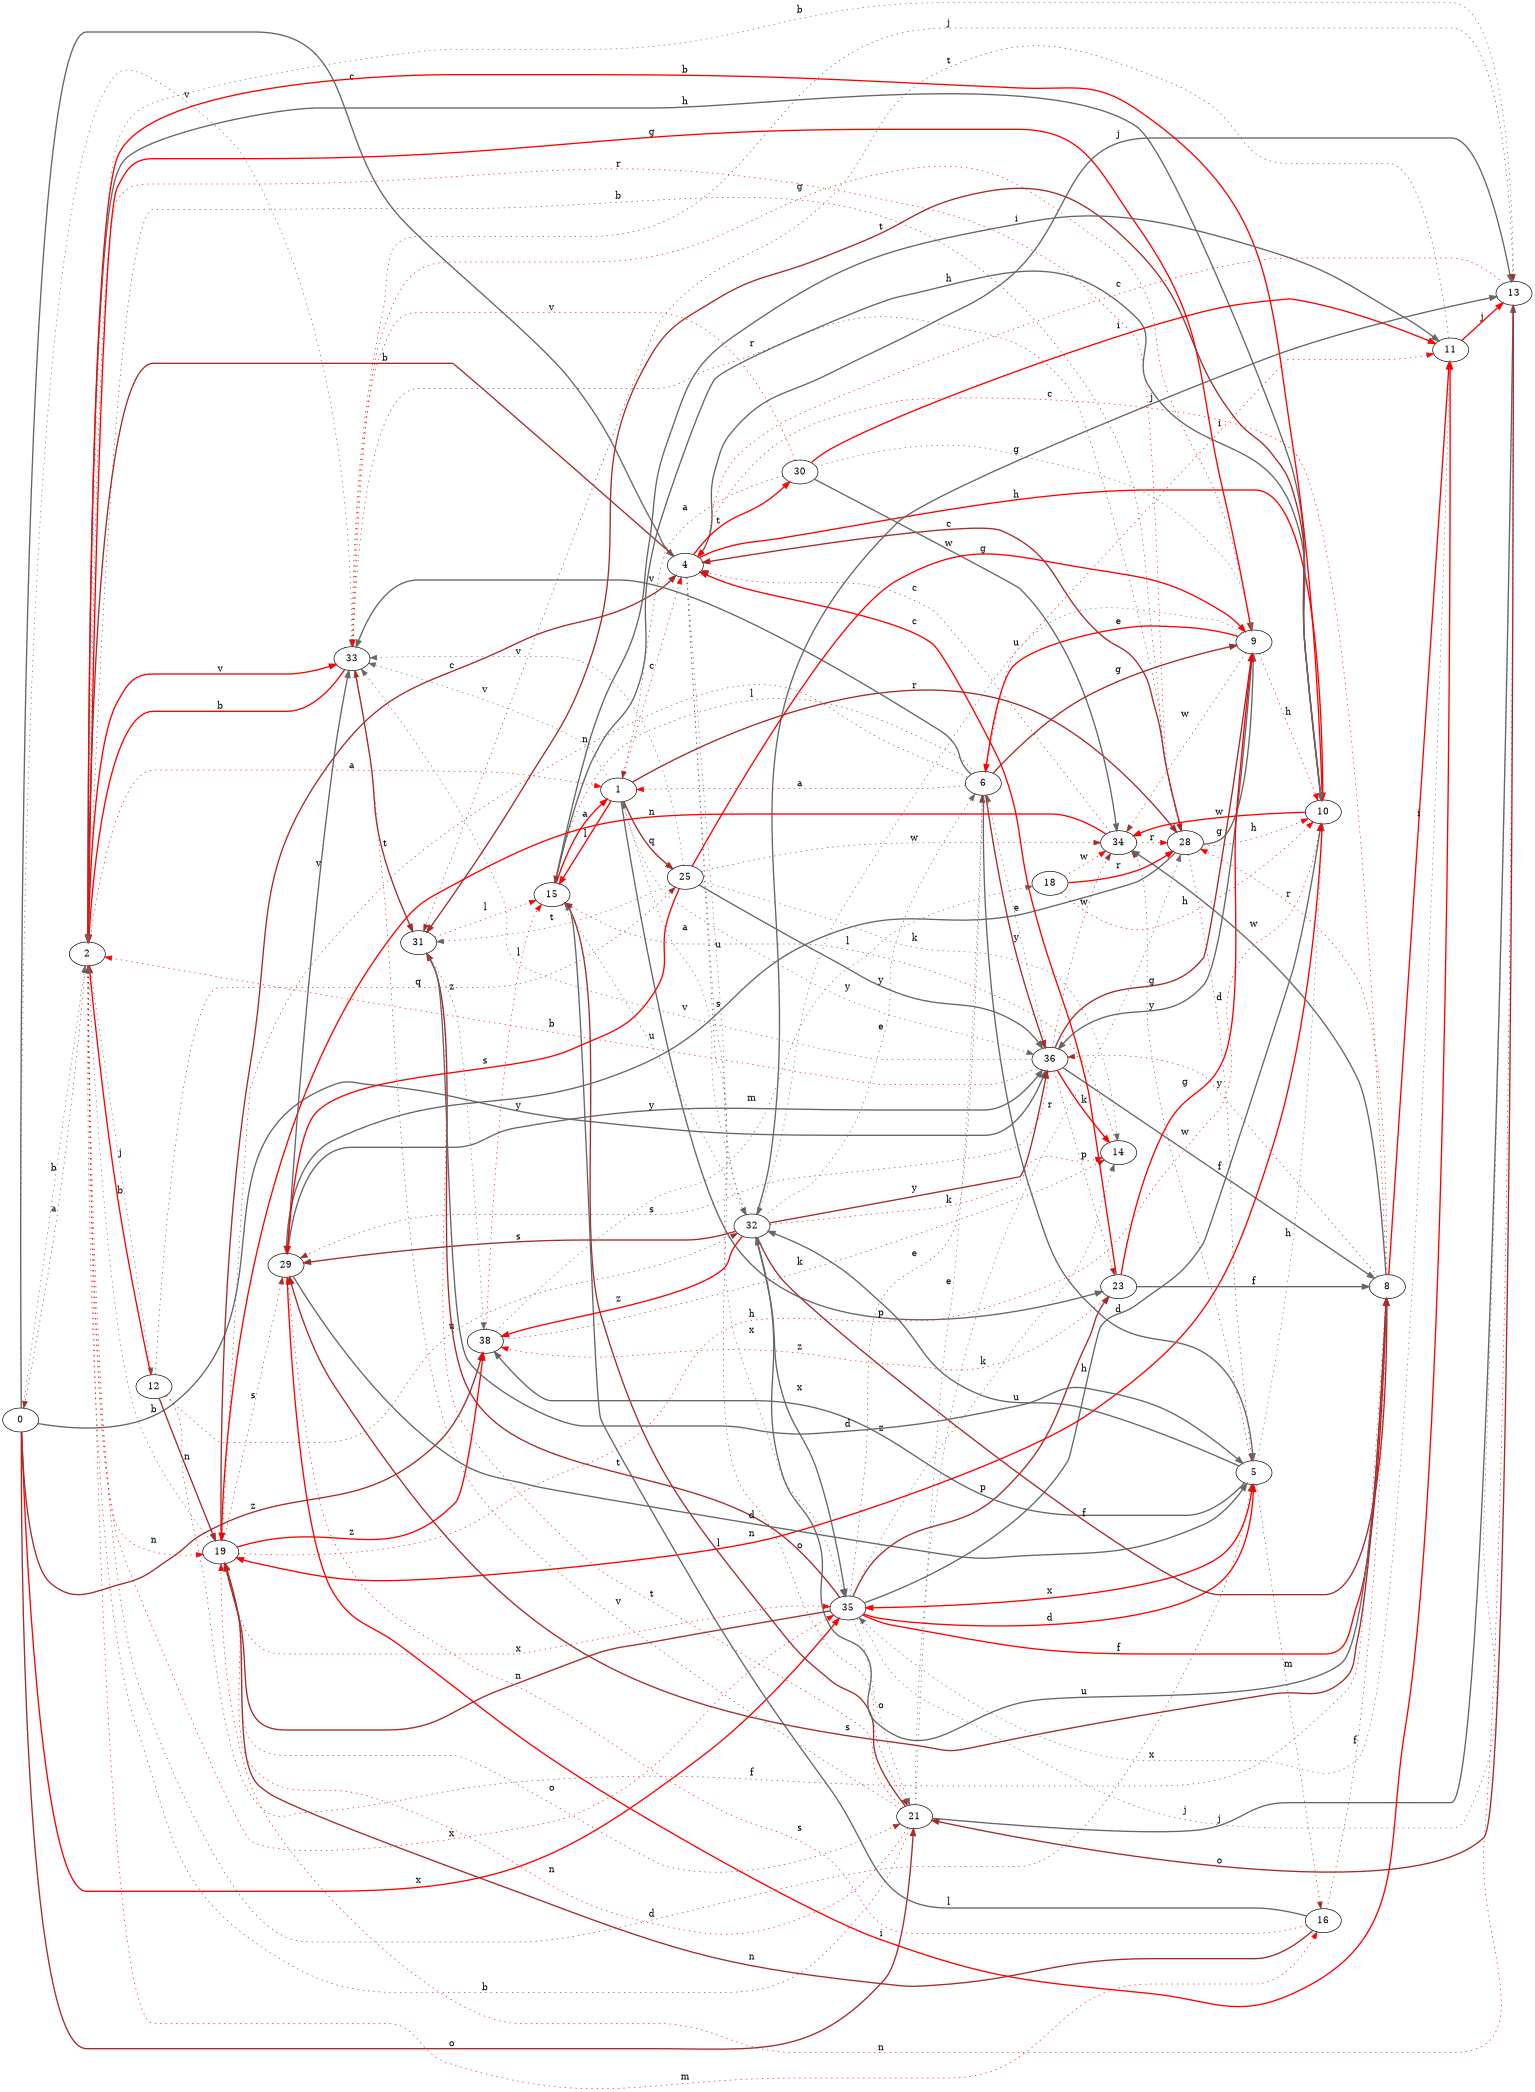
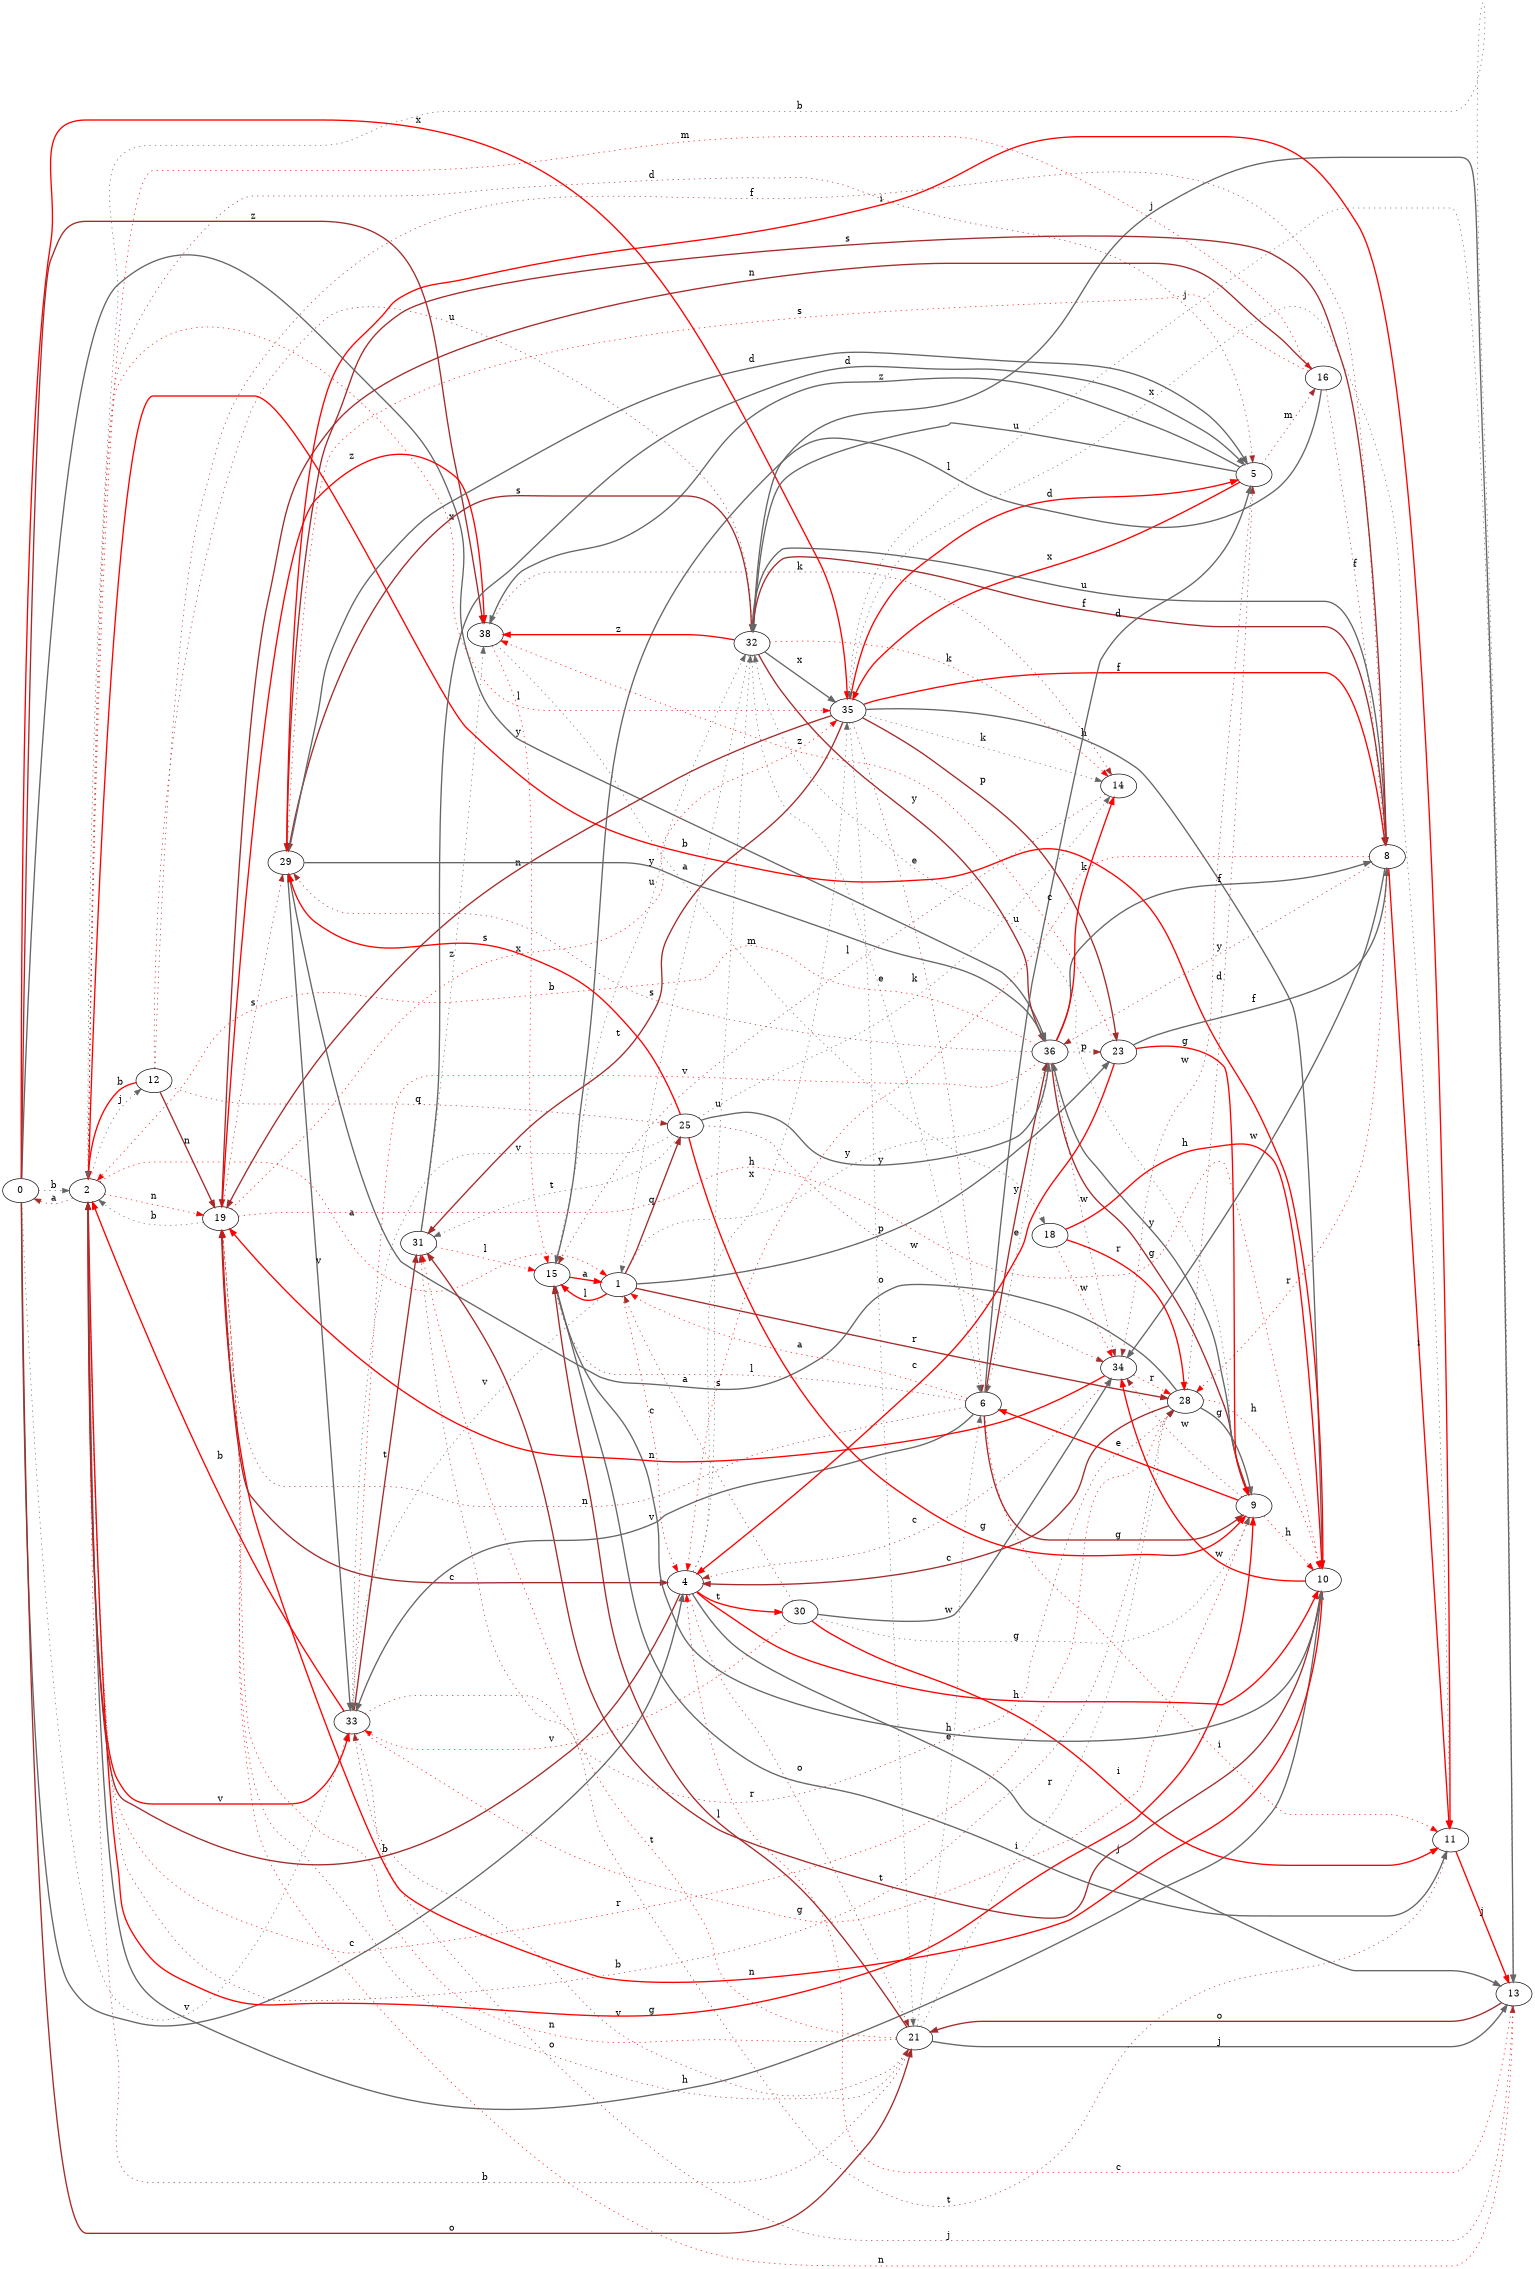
edge "18" -> "10": style dotted -> bold
edge "36" -> "33": color gray40 -> red
edge "5" -> "10": removed, label "h"
